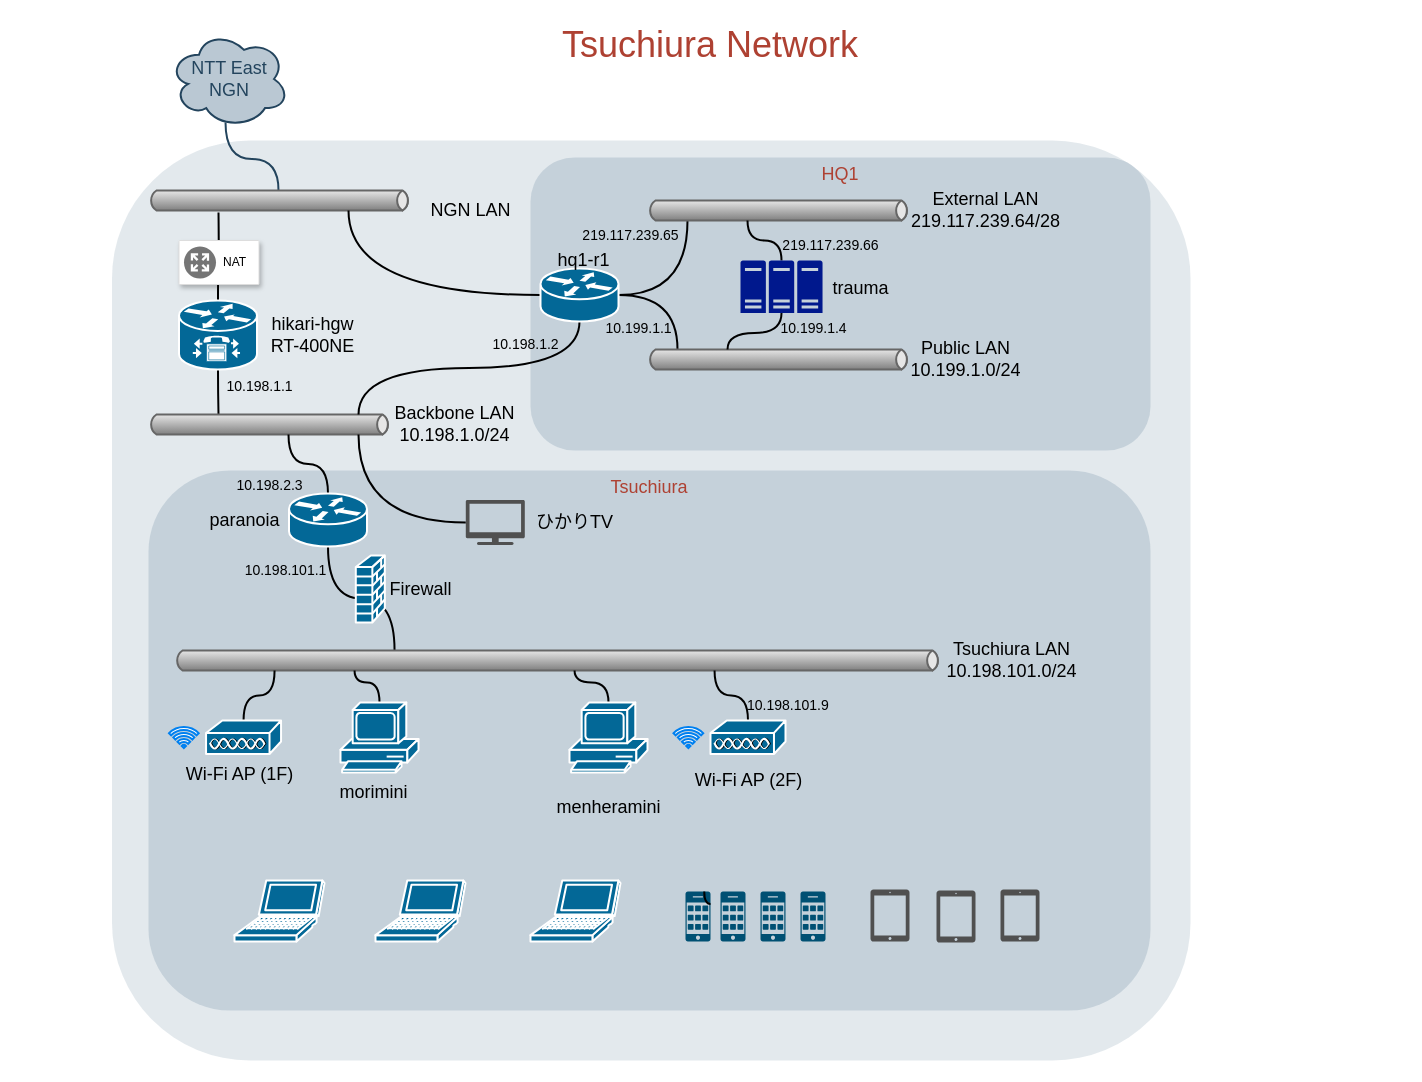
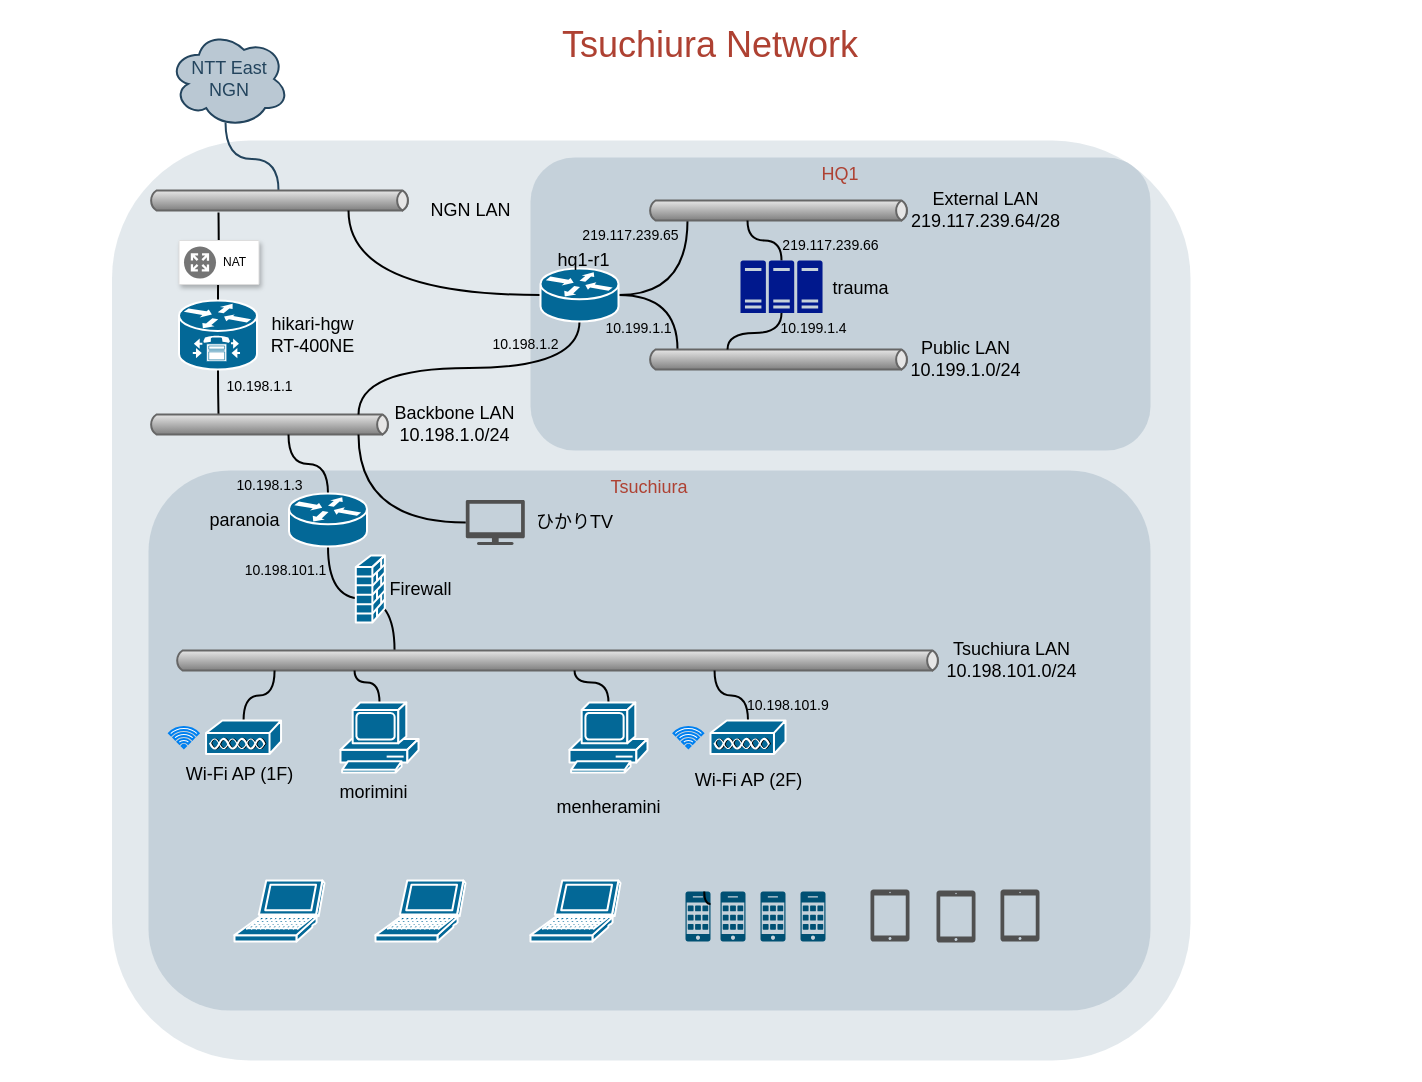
node "10.198.2.3": label "10.198.2.3" -> "10.198.1.3"
